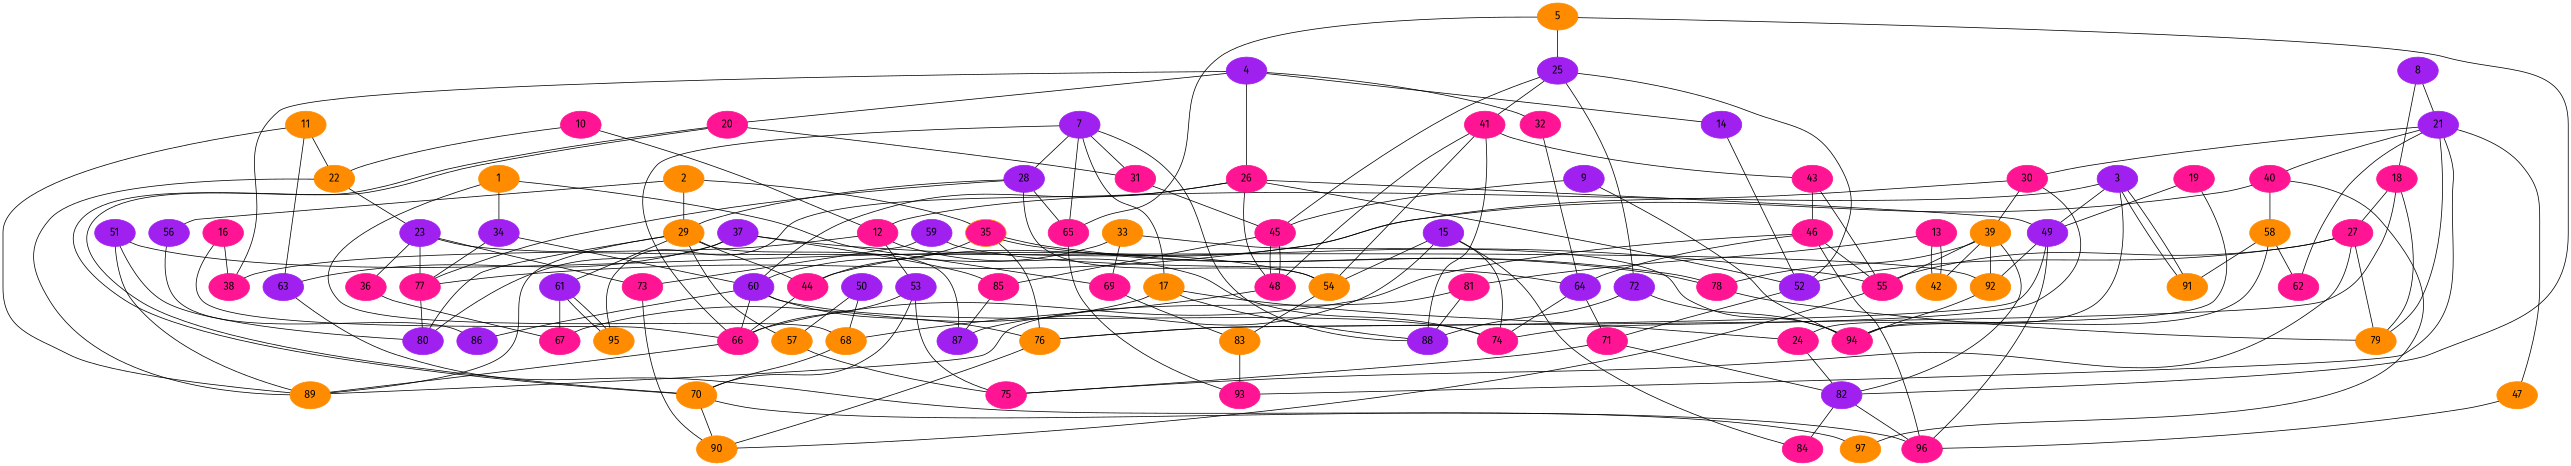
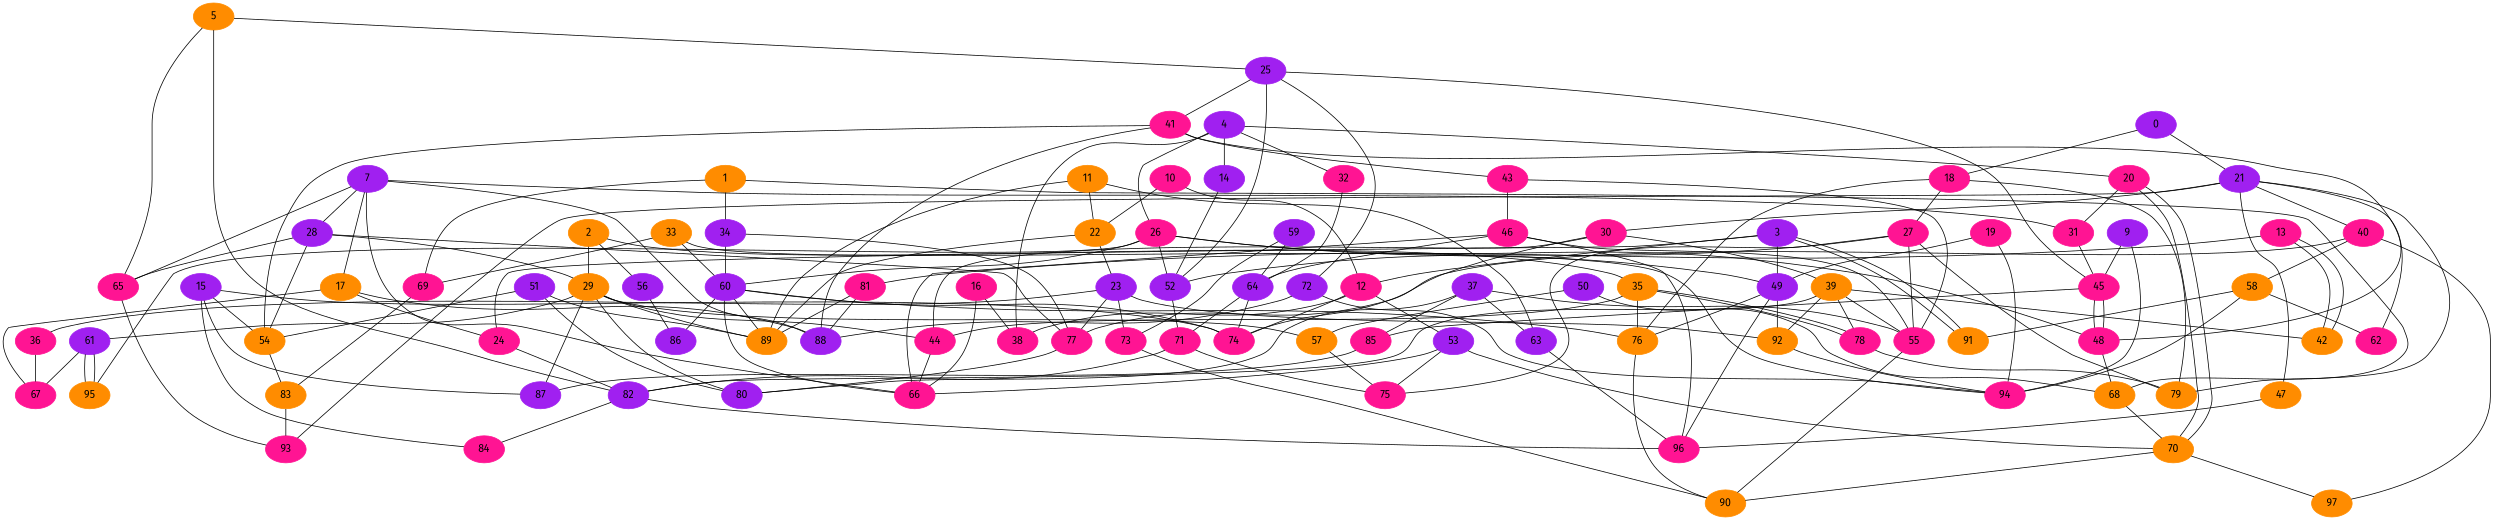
node "8": label "8" -> "0"
node "35": fillcolor deeppink -> darkorange
edge "66" -- "89": now "60" -- "89"
